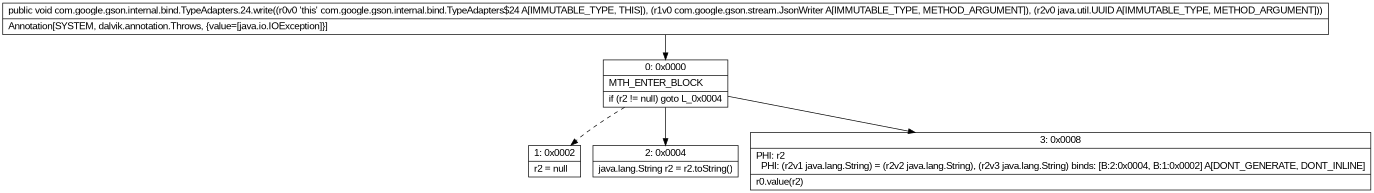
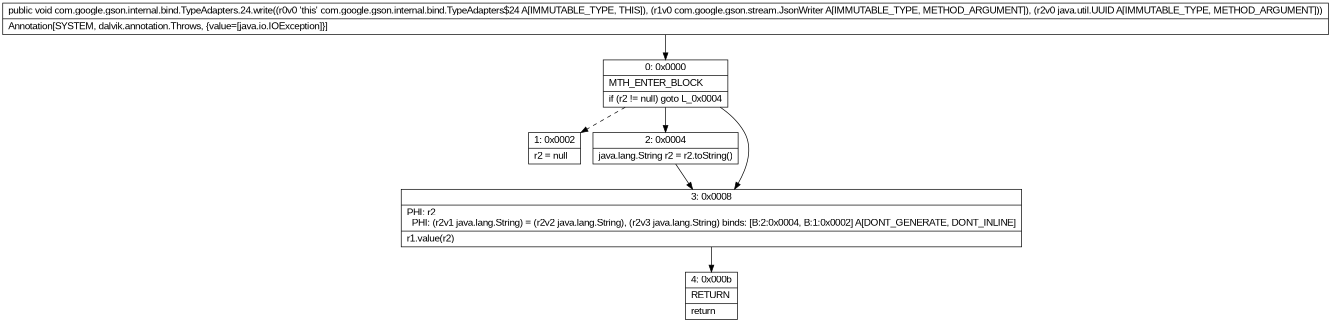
edge "2: 0x0004" -> "3: 0x0008": added
node "3: 0x0008": text "r0.value(r2)" -> "r1.value(r2)"
node "4: 0x000b": added
